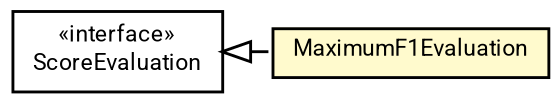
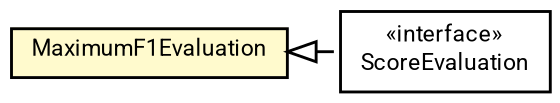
edge "MaximumF1Evaluation" -> "ScoreEvaluation": reversed
